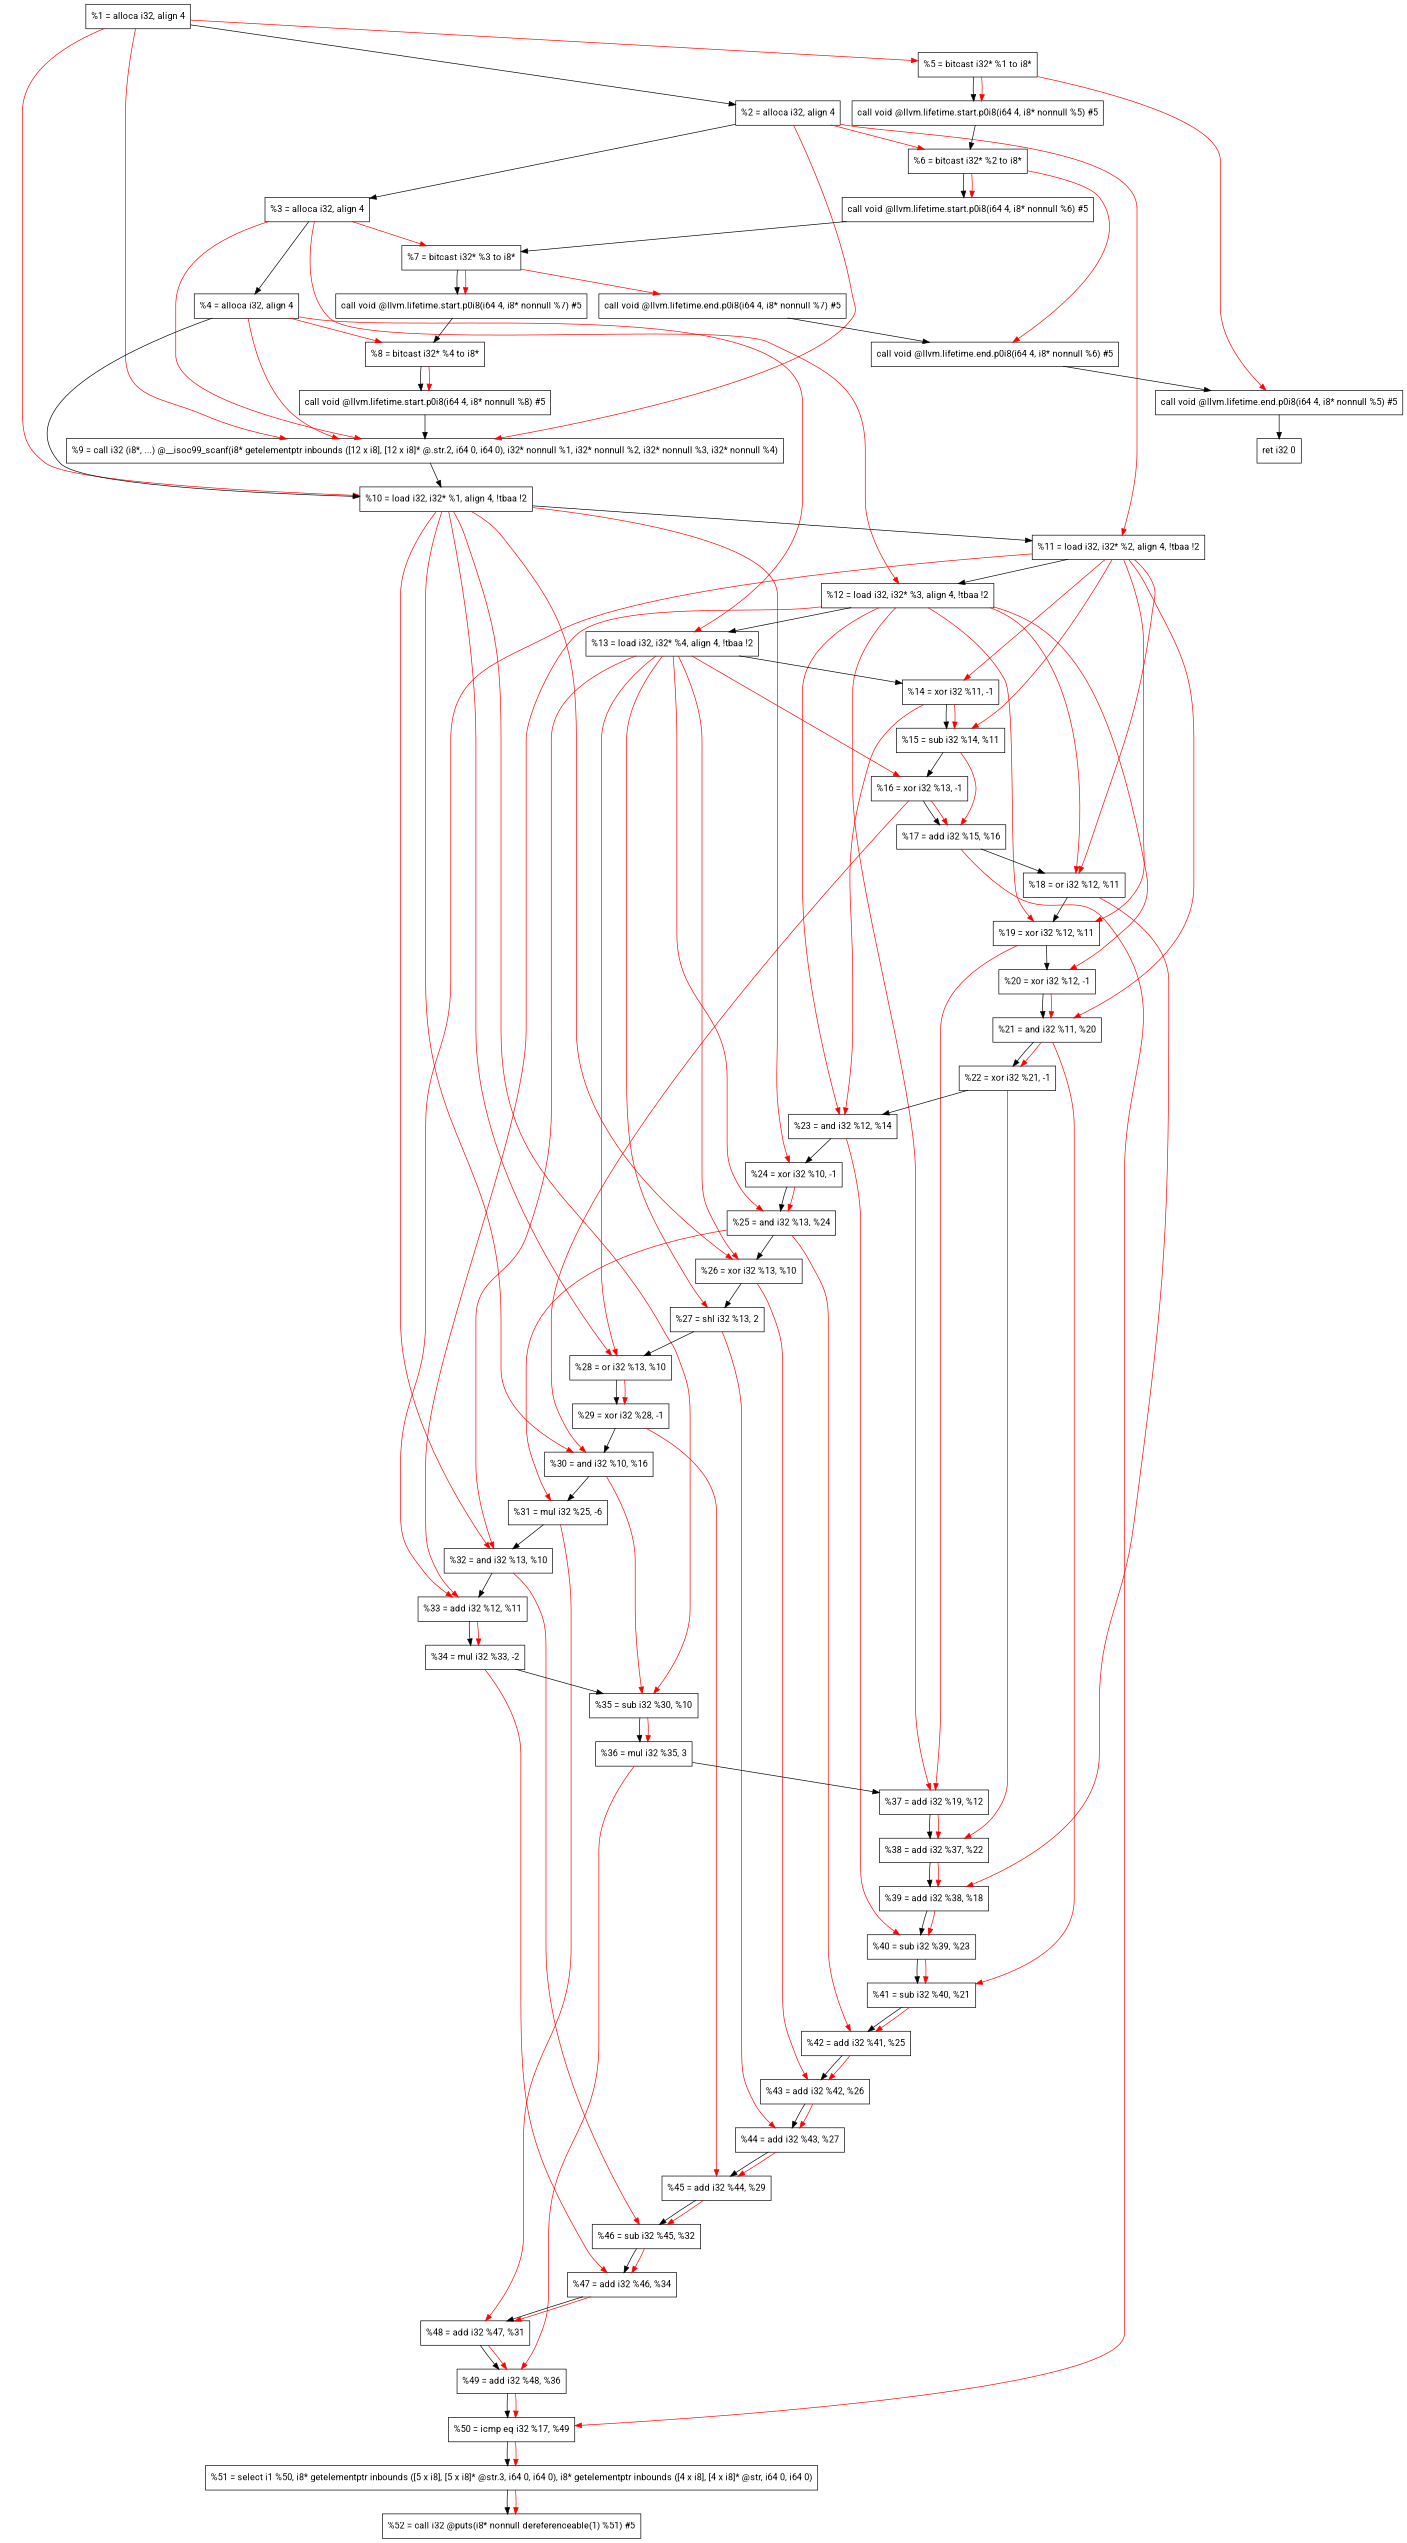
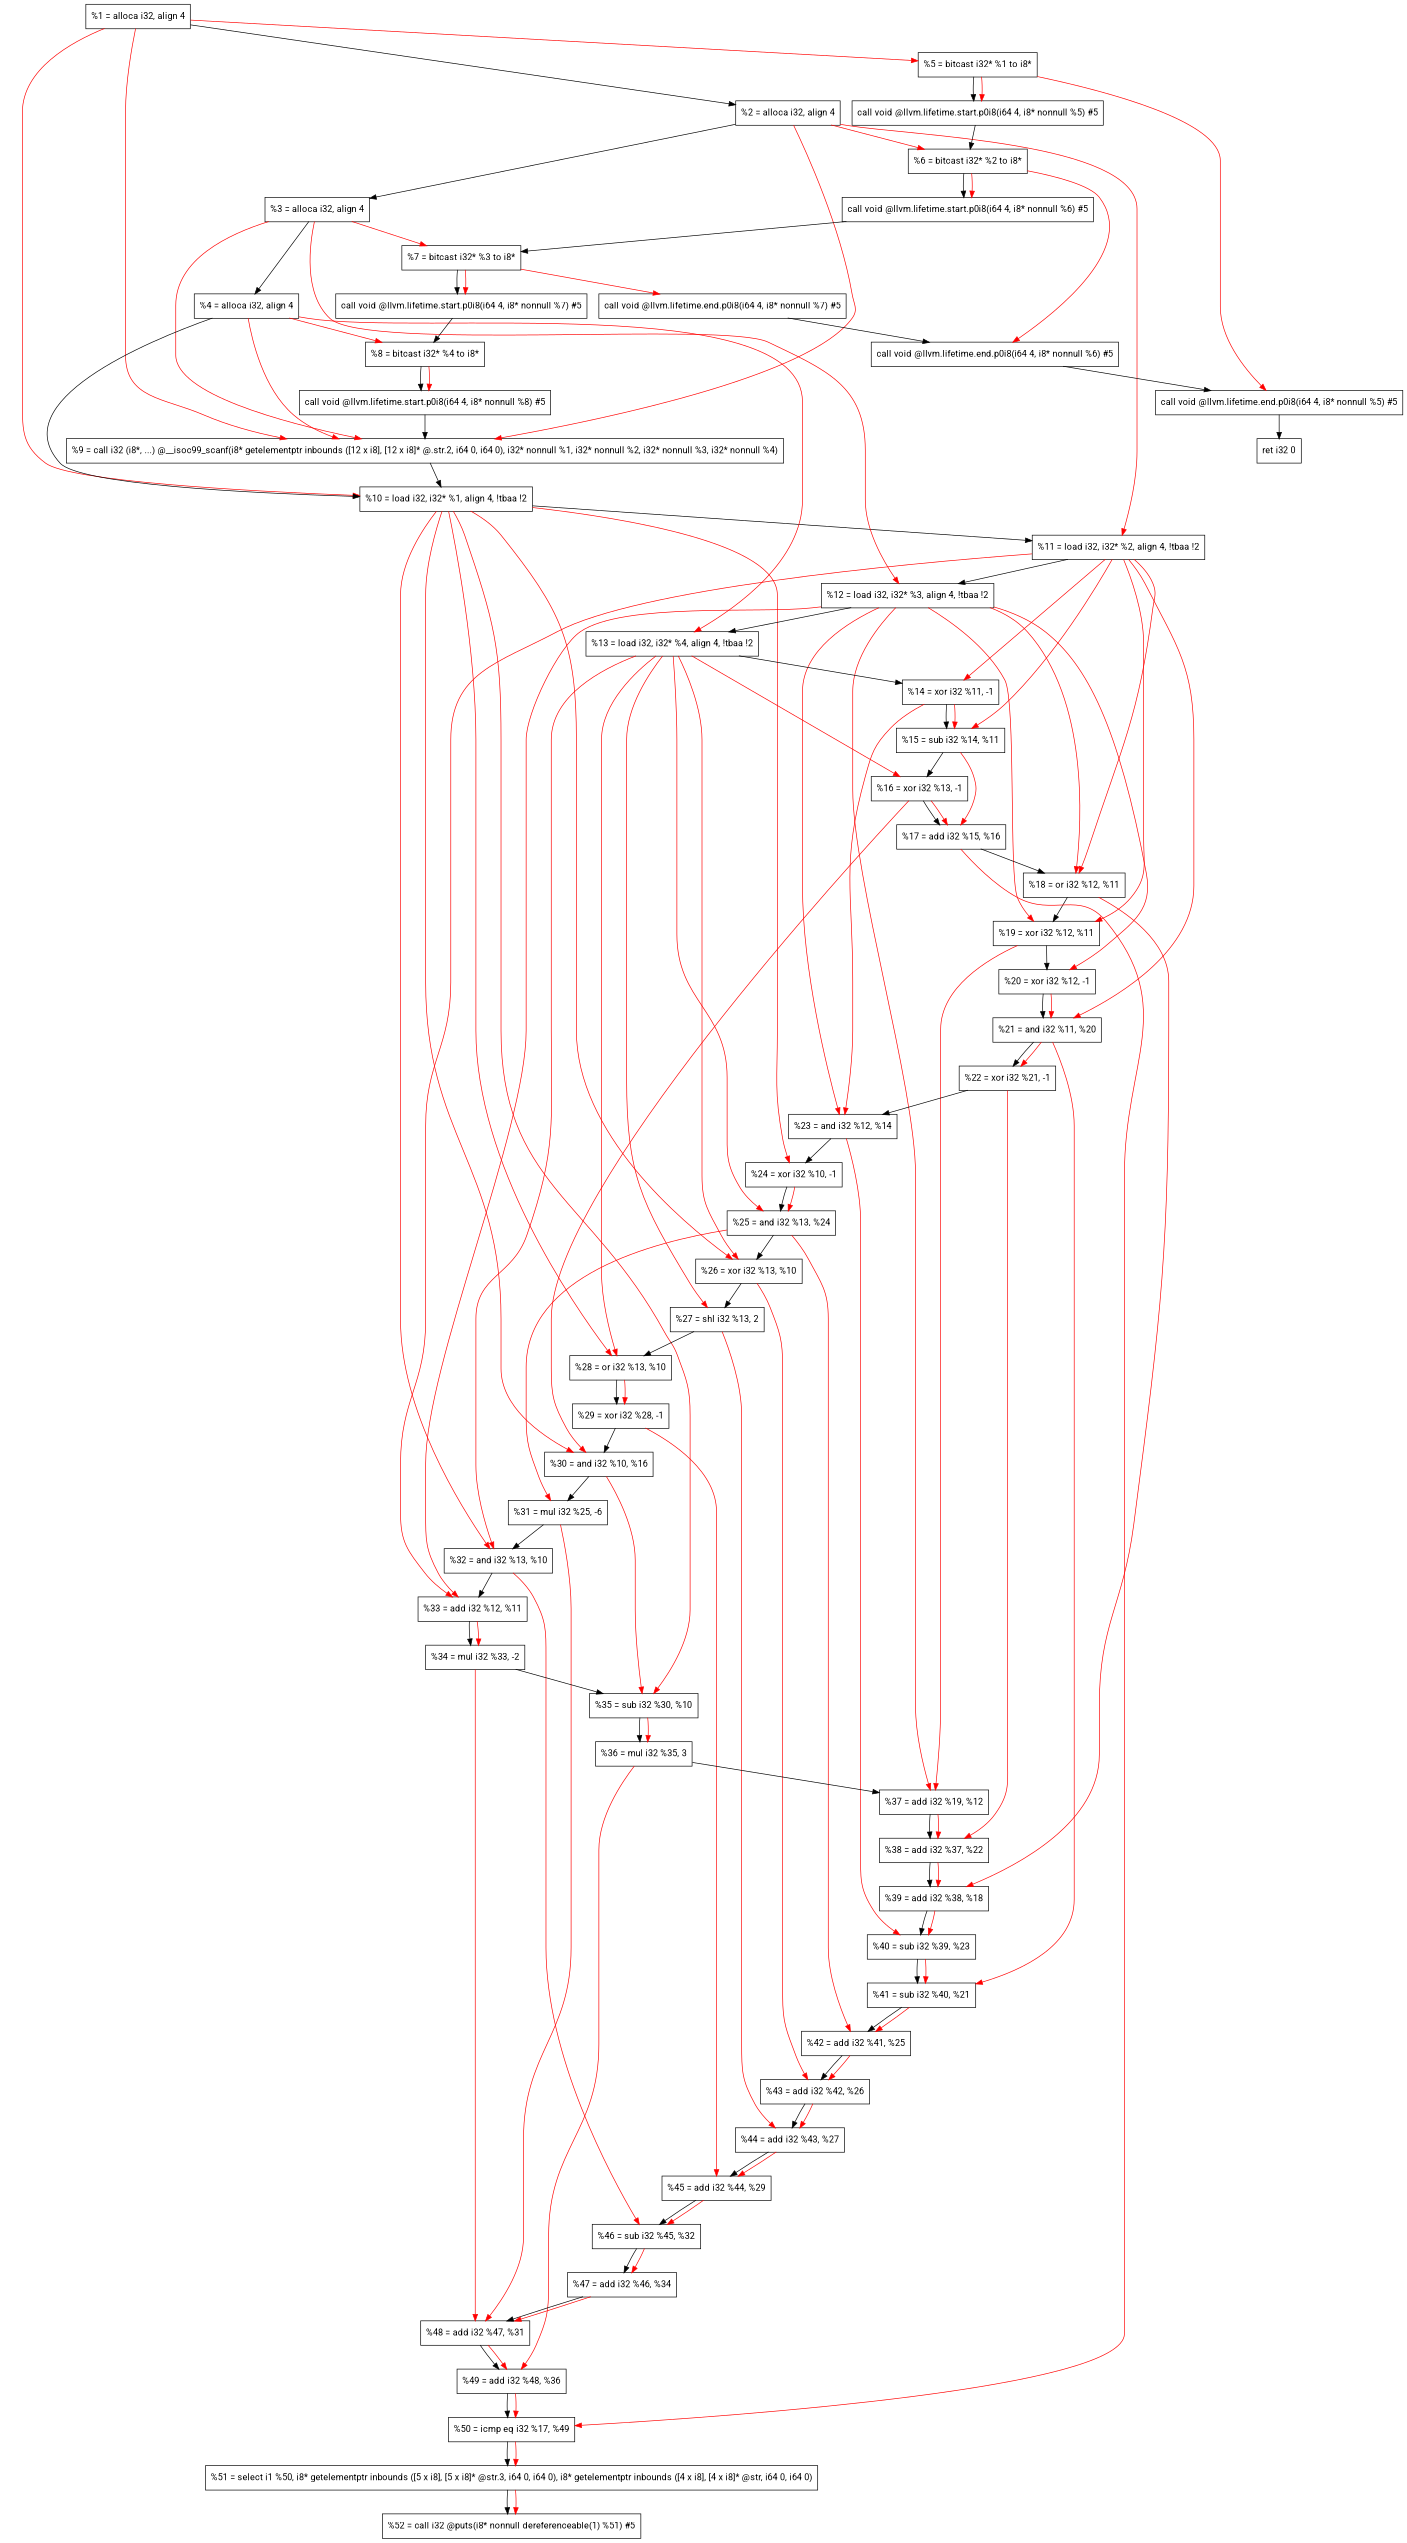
edge "%34 = mul i32 %33, -2" -> "%47 = add i32 %46, %34": now "%34 = mul i32 %33, -2" -> "%48 = add i32 %47, %31"
